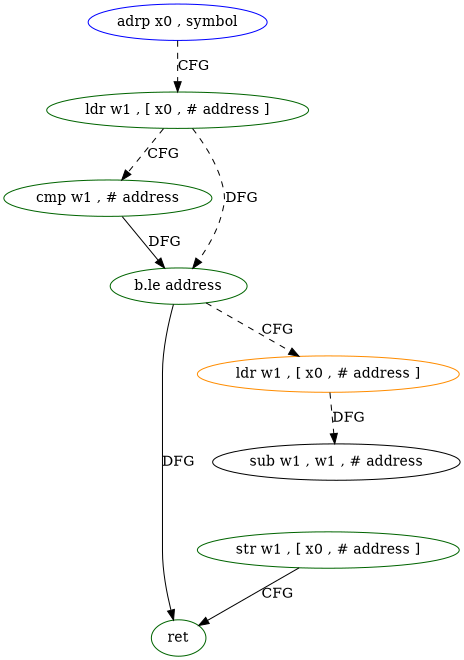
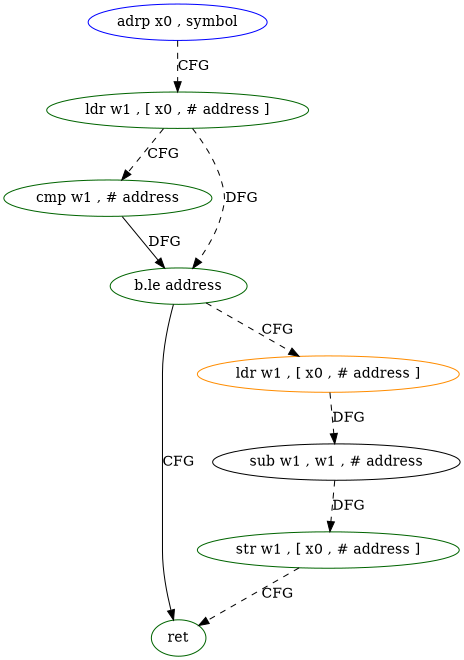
edge "b.le address" -> "ret": label "DFG" -> "CFG"
edge "sub w1 , w1 , # address" -> "str w1 , [ x0 , # address ]": added, label "DFG"
edge "str w1 , [ x0 , # address ]" -> "ret": style solid -> dashed
